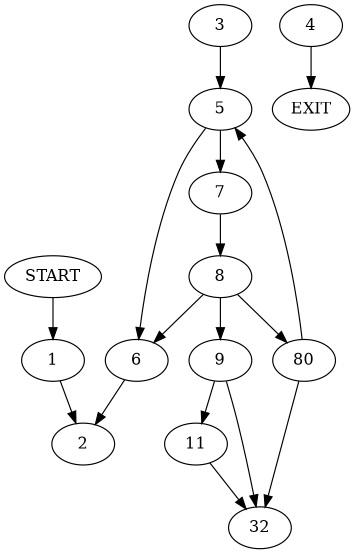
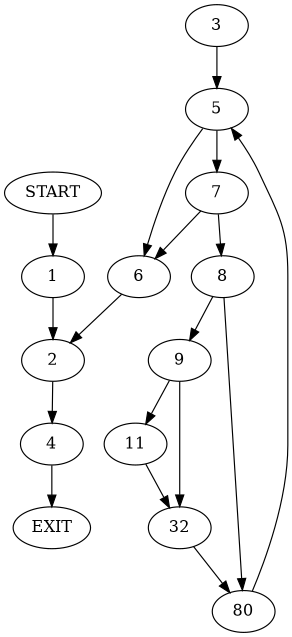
edge "8" -> "6": now "7" -> "6"
edge "2" -> "4": added
edge "80" -> "32": reversed
